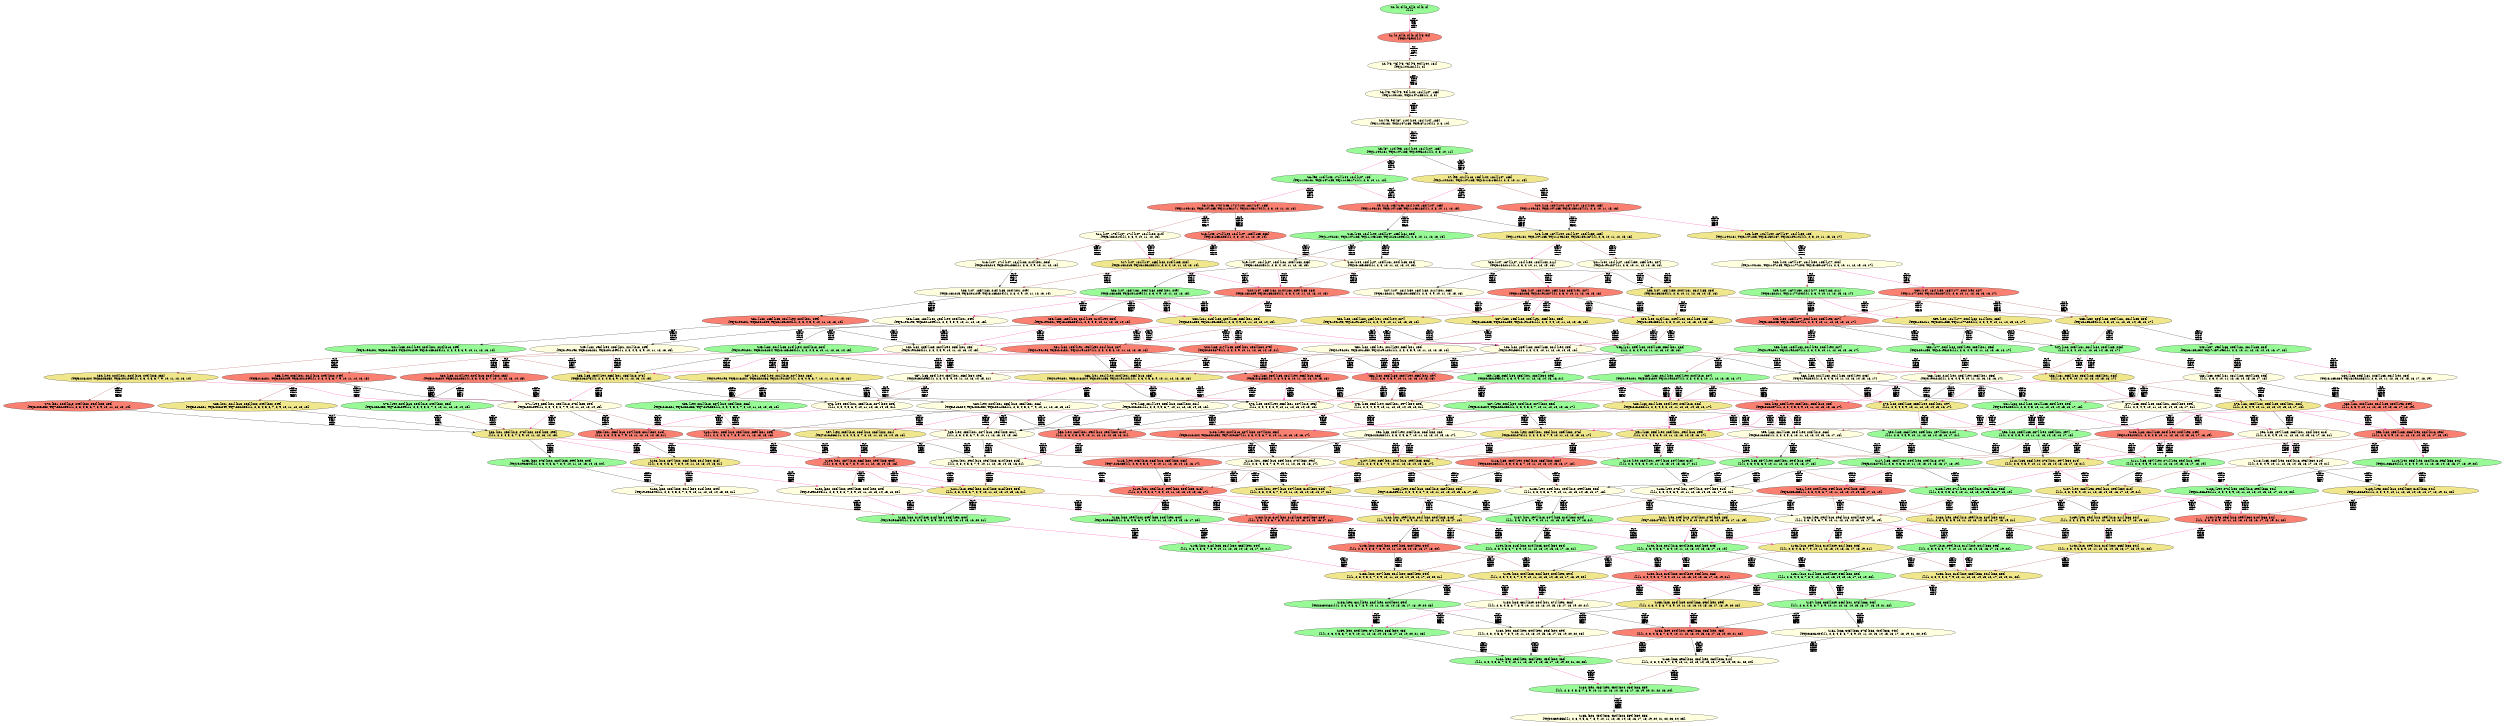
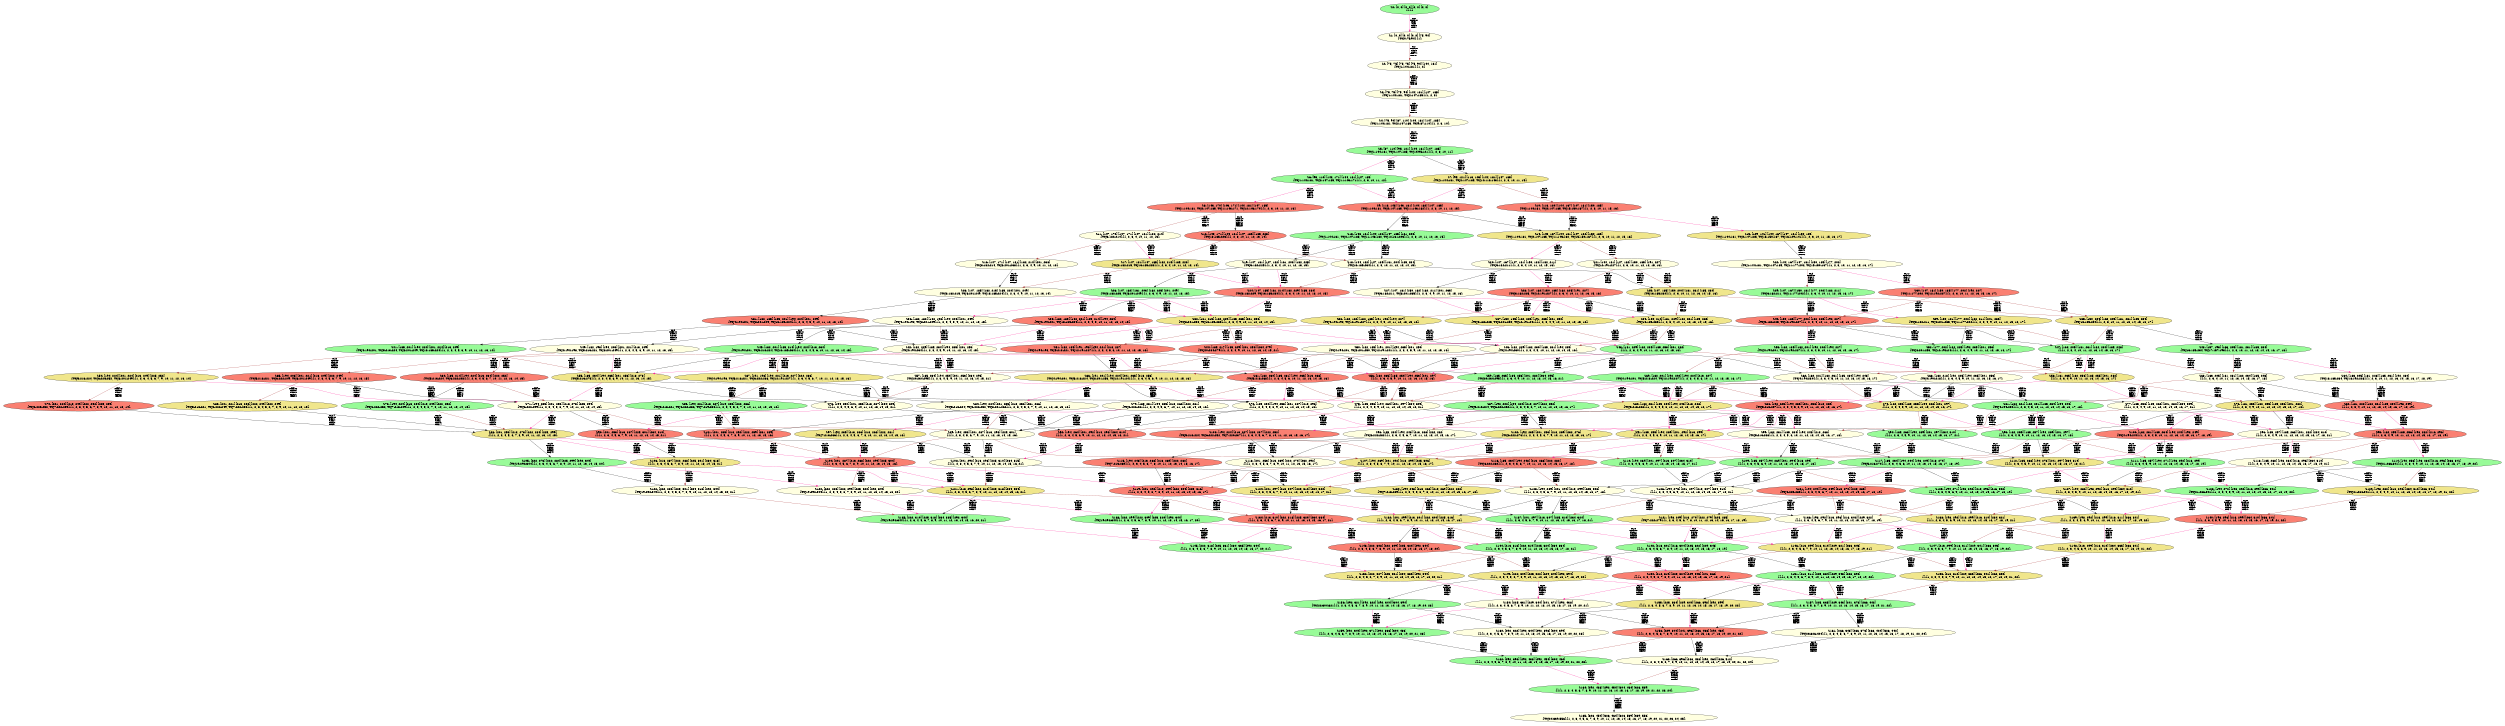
node "S1: [0, 0] [0, 0] [0, 0] [75, 94] {T0J0:75-94}{1}": fillcolor salmon -> lightyellow
